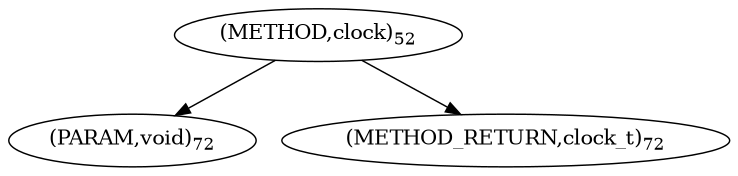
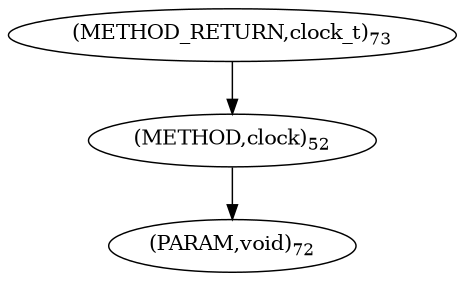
edge "(METHOD,clock)" -> "(METHOD_RETURN,clock_t)": reversed
node "(METHOD_RETURN,clock_t)": text "72" -> "73"
